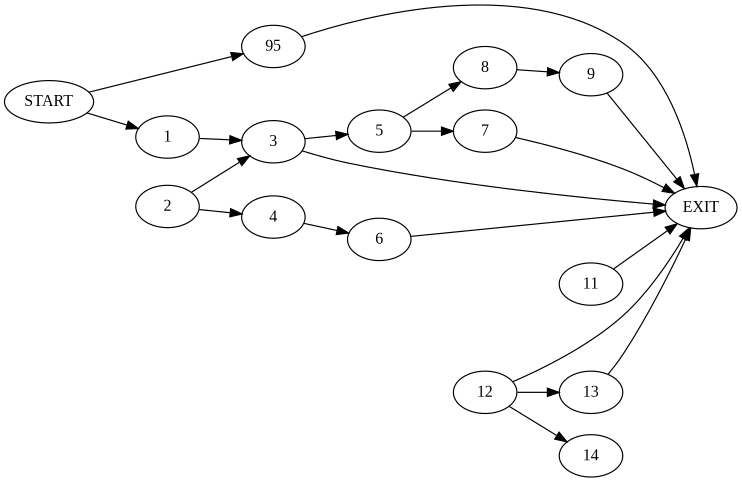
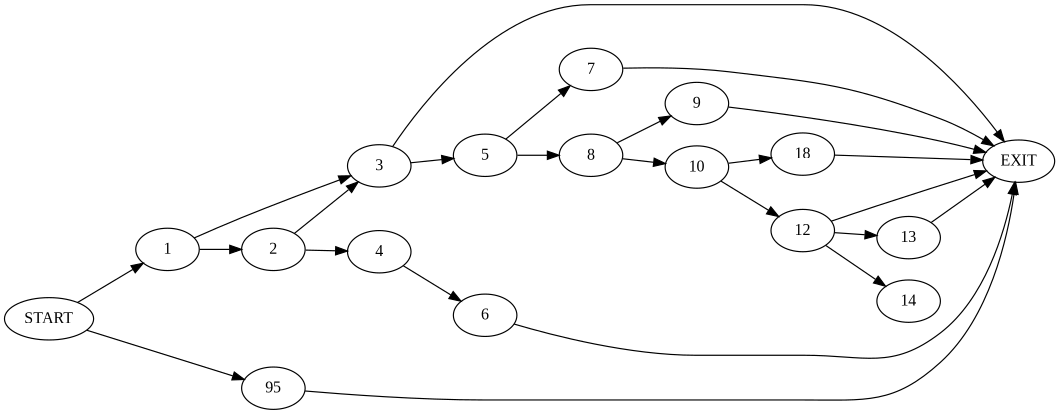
node "10": added
edge "1" -> "2": added
node "11": label "11" -> "18"
